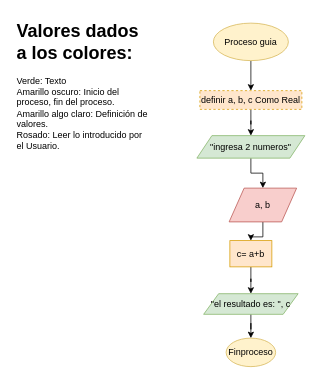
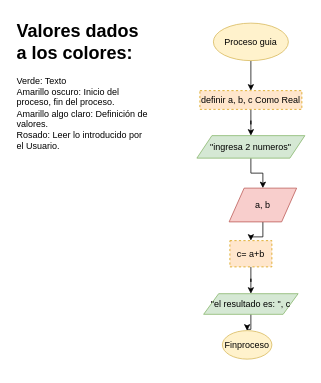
node "c= a+b": style solid -> dashed
node "Finproceso": moved (251, 352) -> (247, 345)
